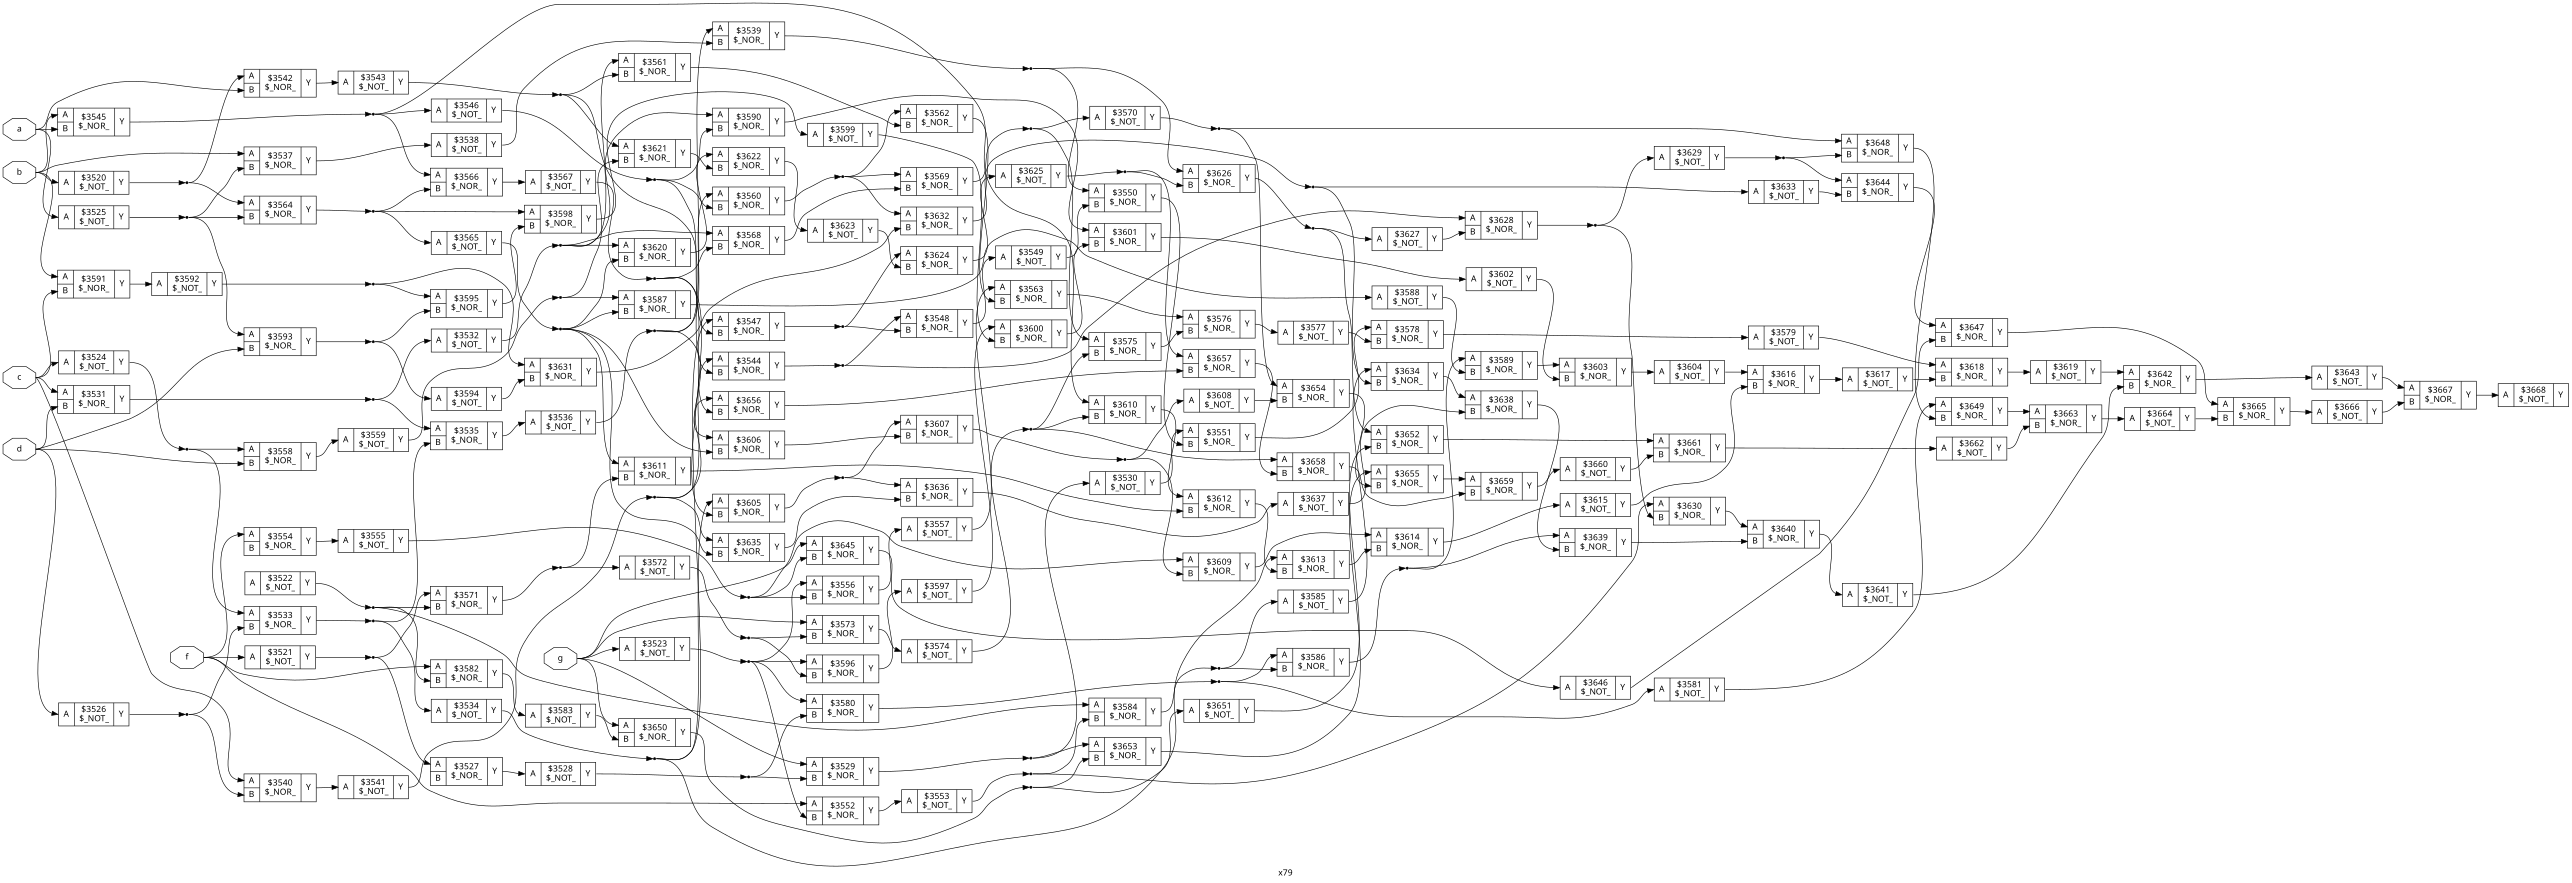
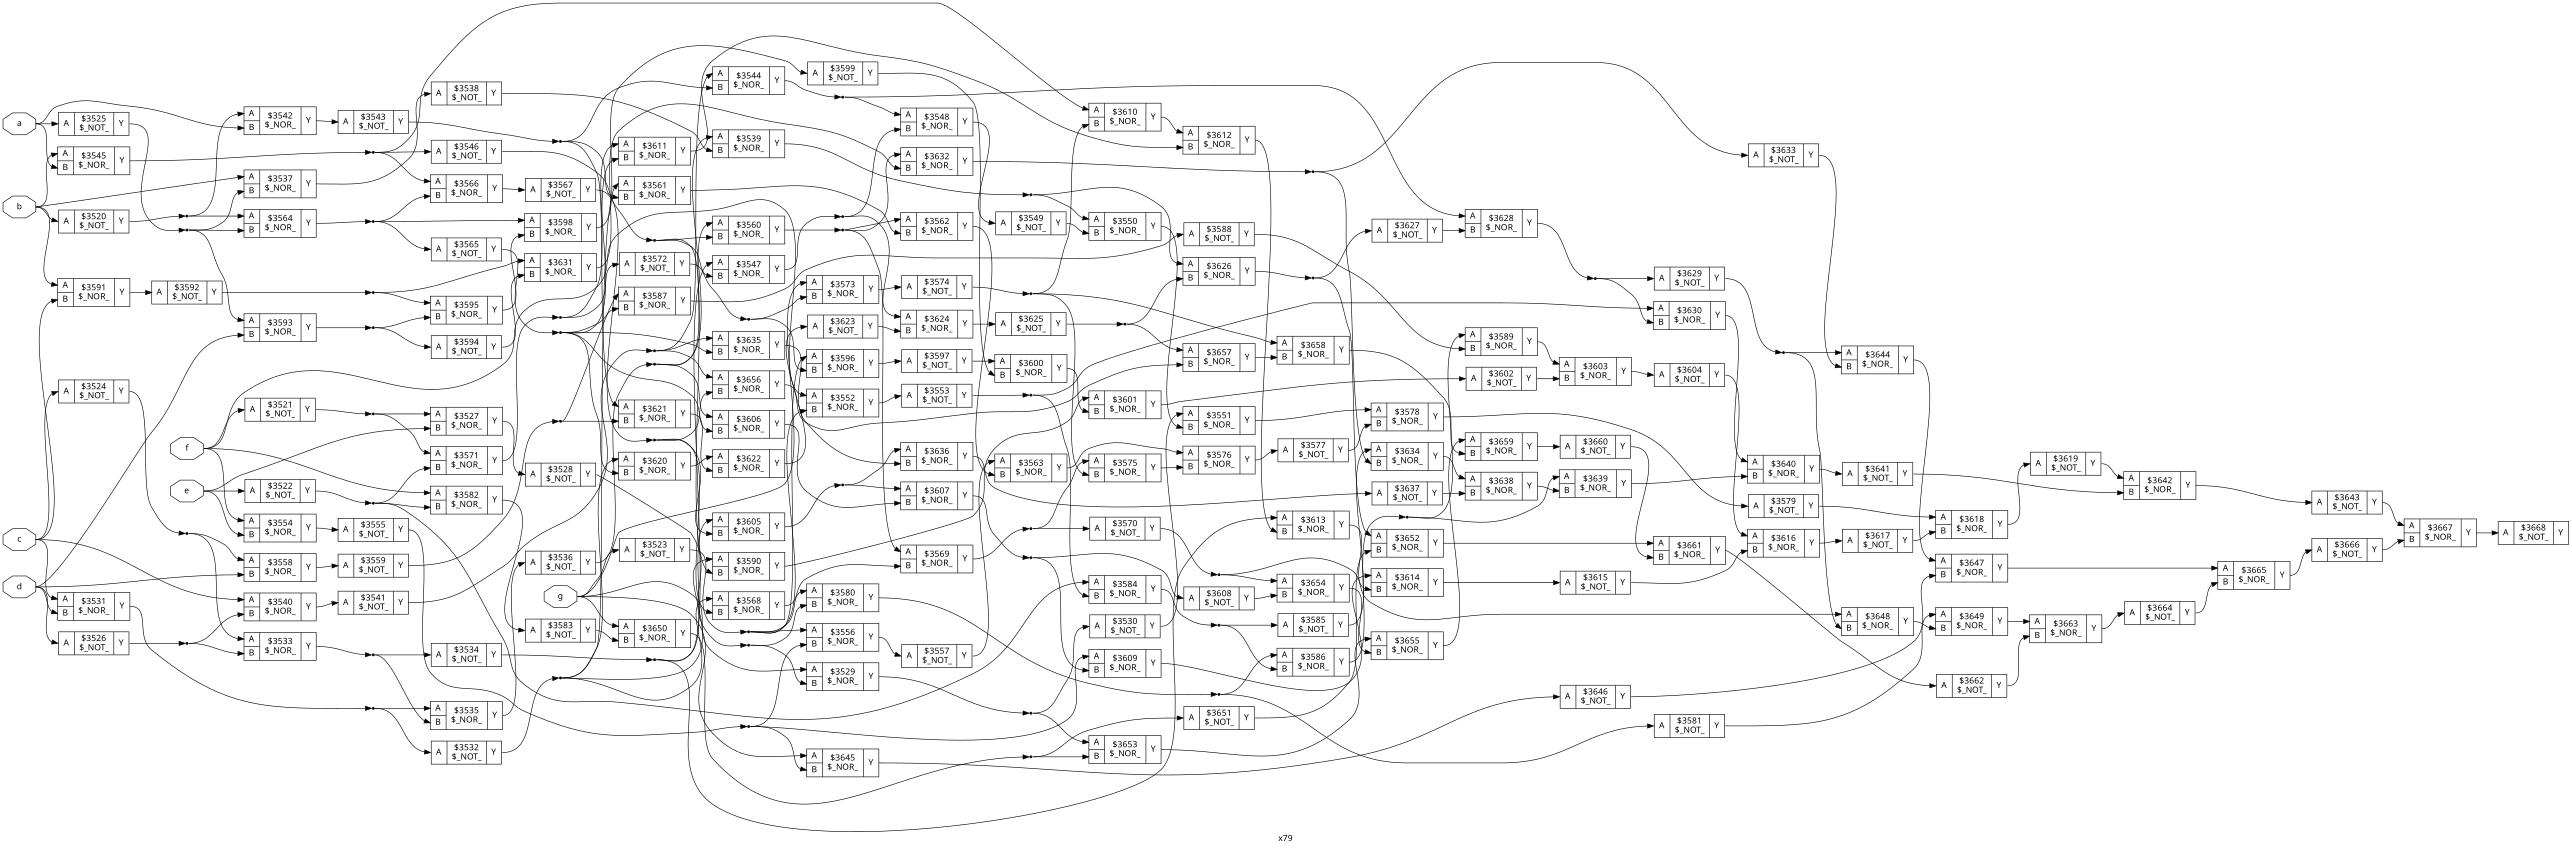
node "e": added
